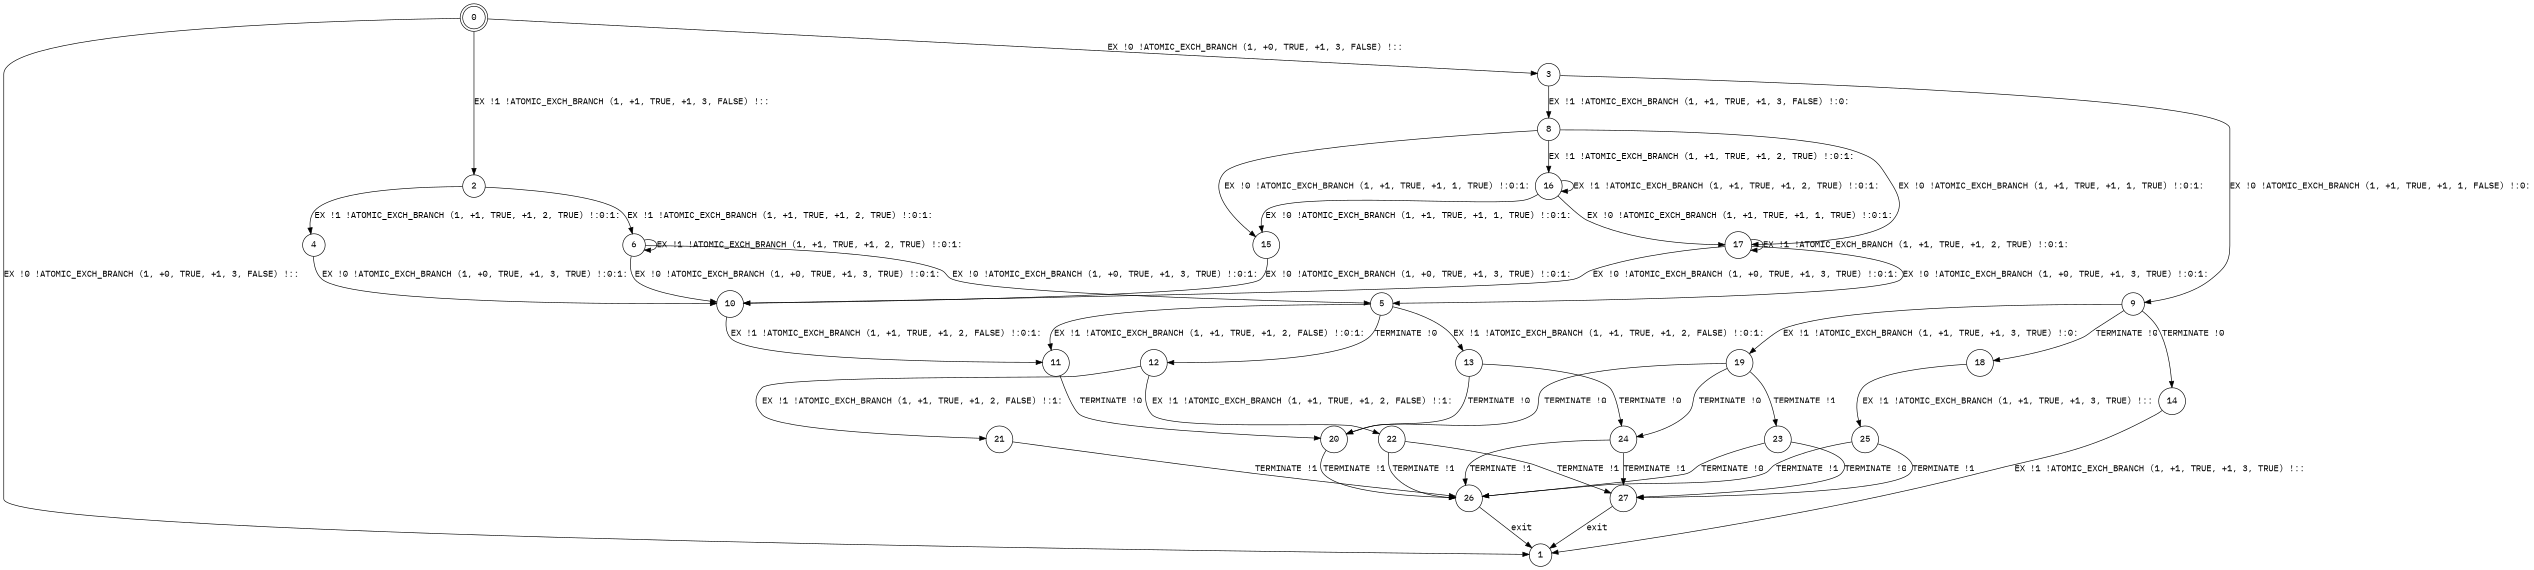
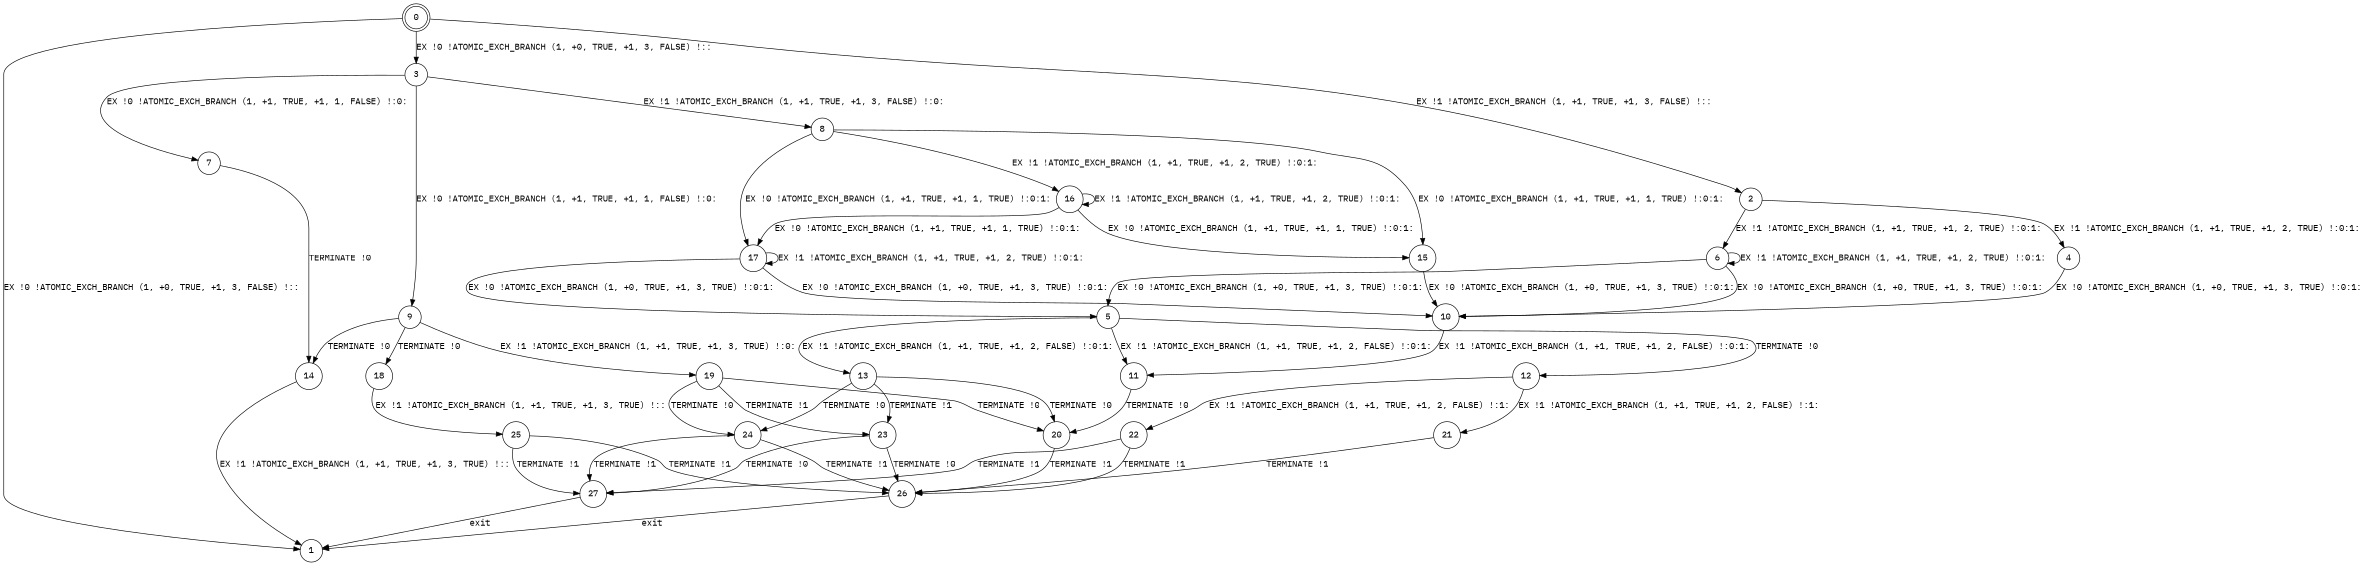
node "7": added
edge "13" -> "23": added, label "TERMINATE !1"
